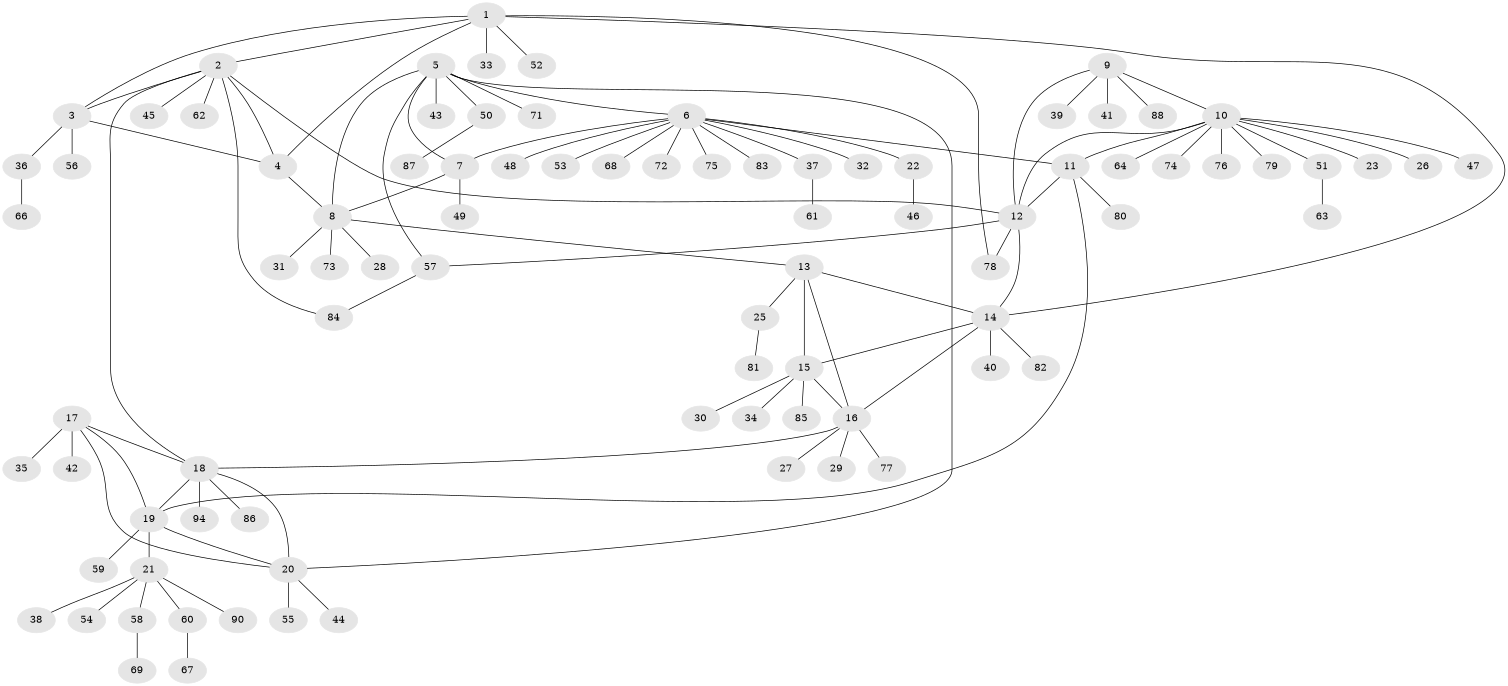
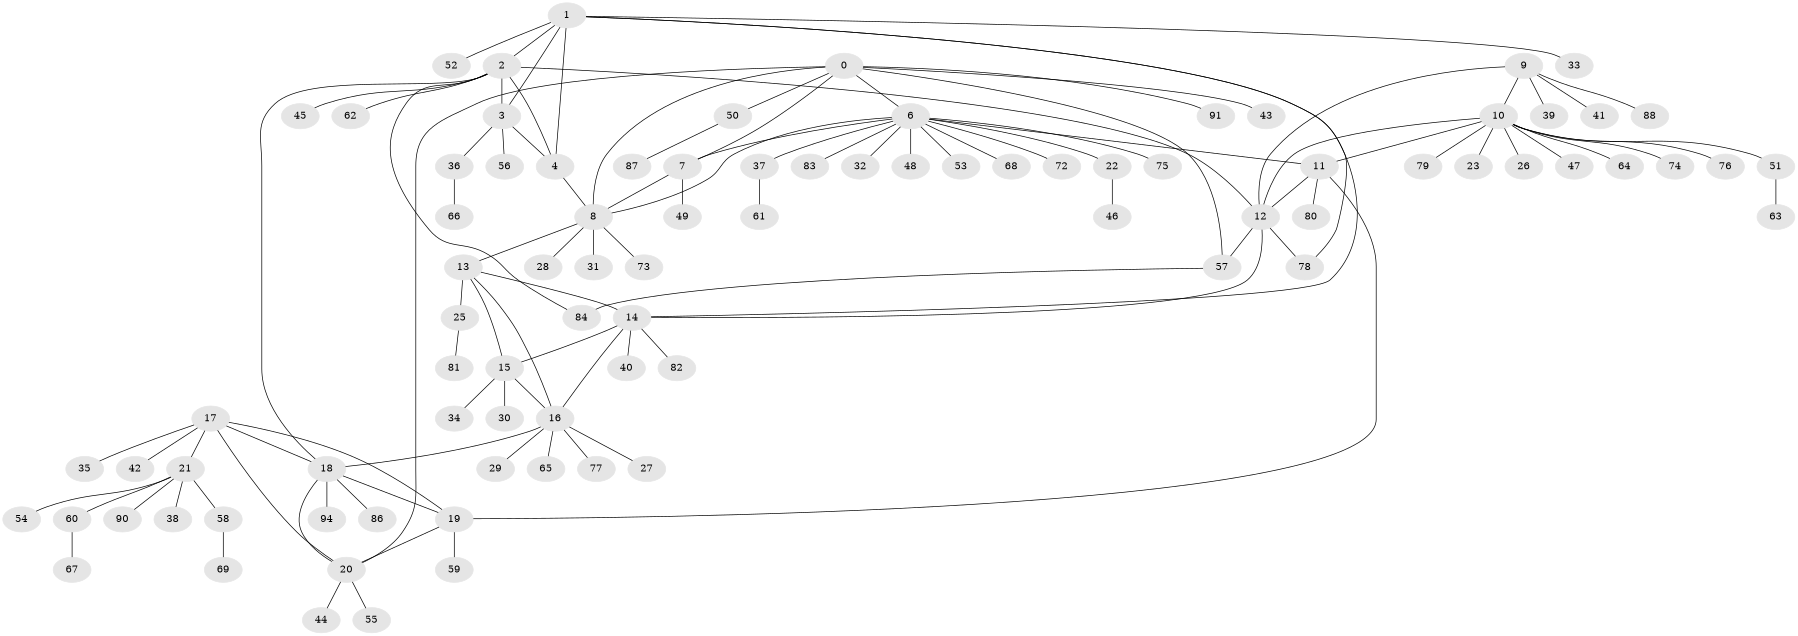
node "5": label "5" -> "0"
node "71": label "71" -> "91"
edge "6" -- "8": added
node "85": removed
node "65": added
edge "19" -- "21": now "17" -- "21"
